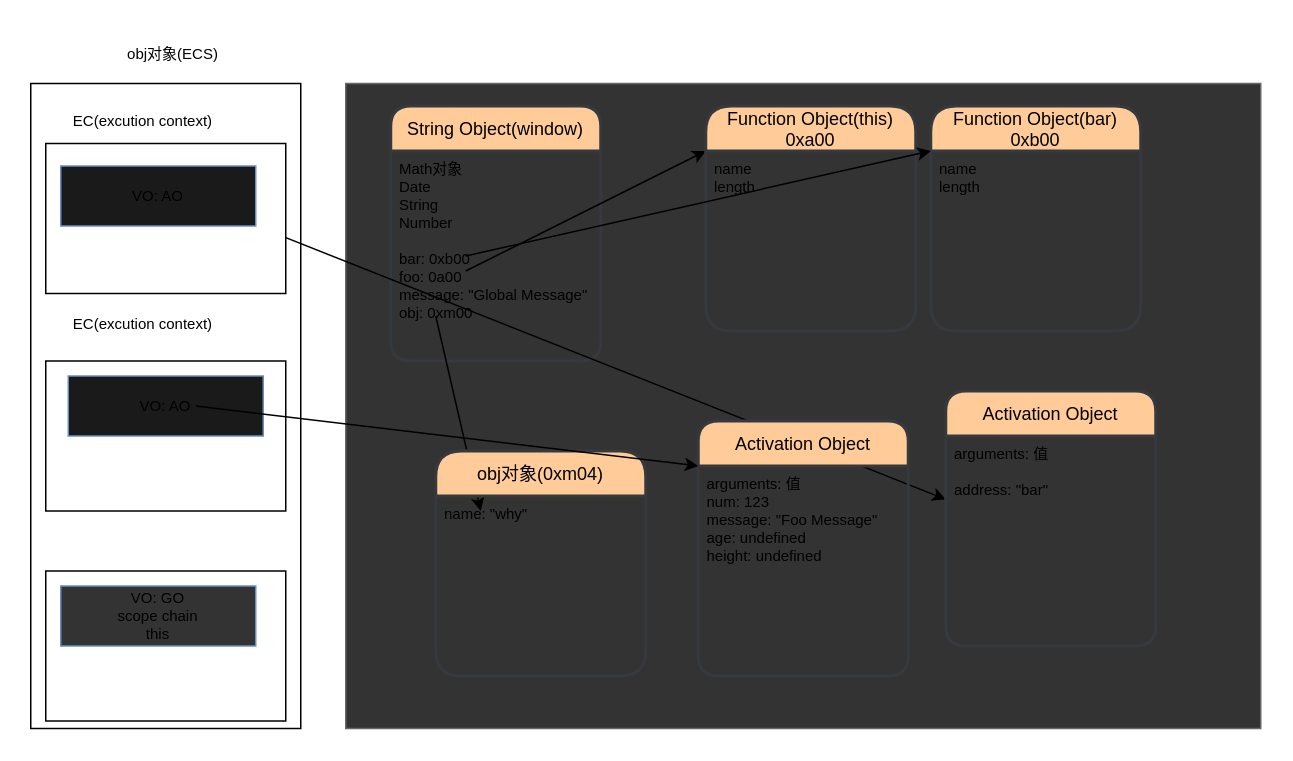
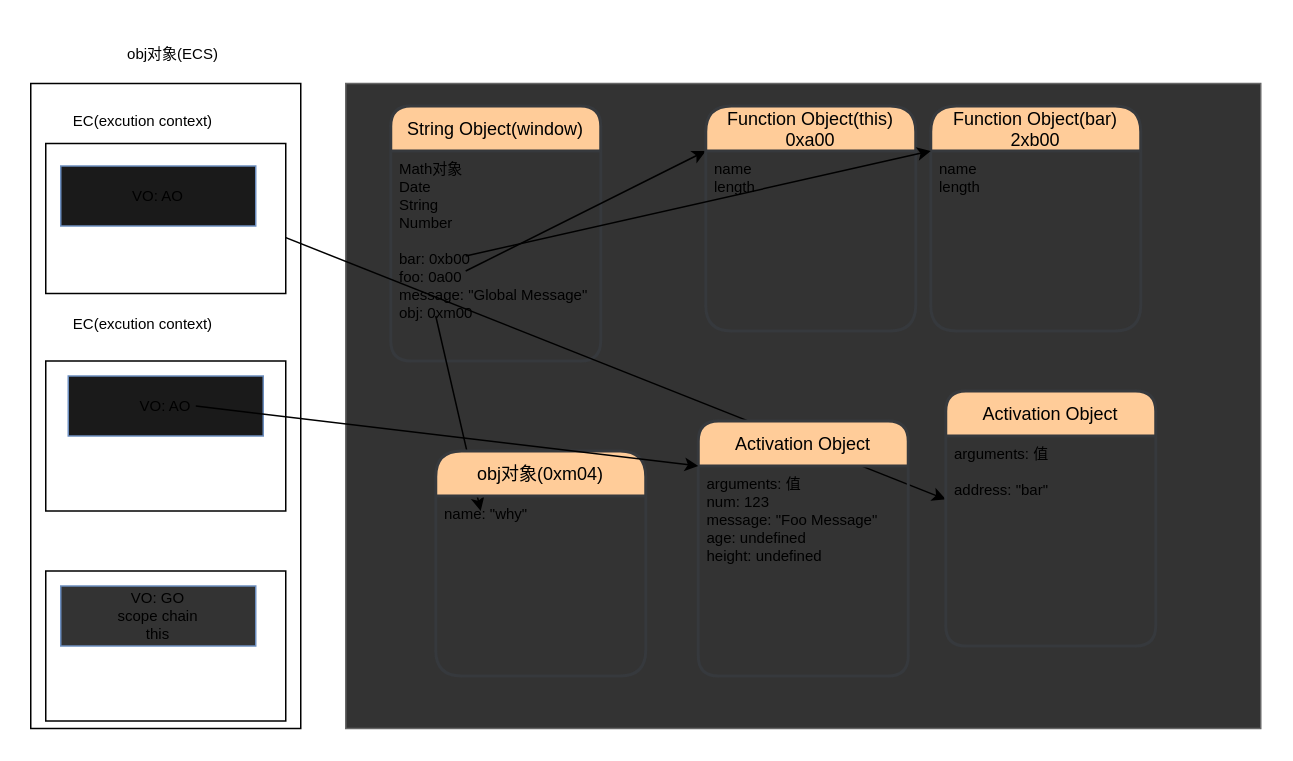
node "Function Object(bar) 0xb00": label "Function Object(bar) 0xb00" -> "Function Object(bar) 2xb00"
